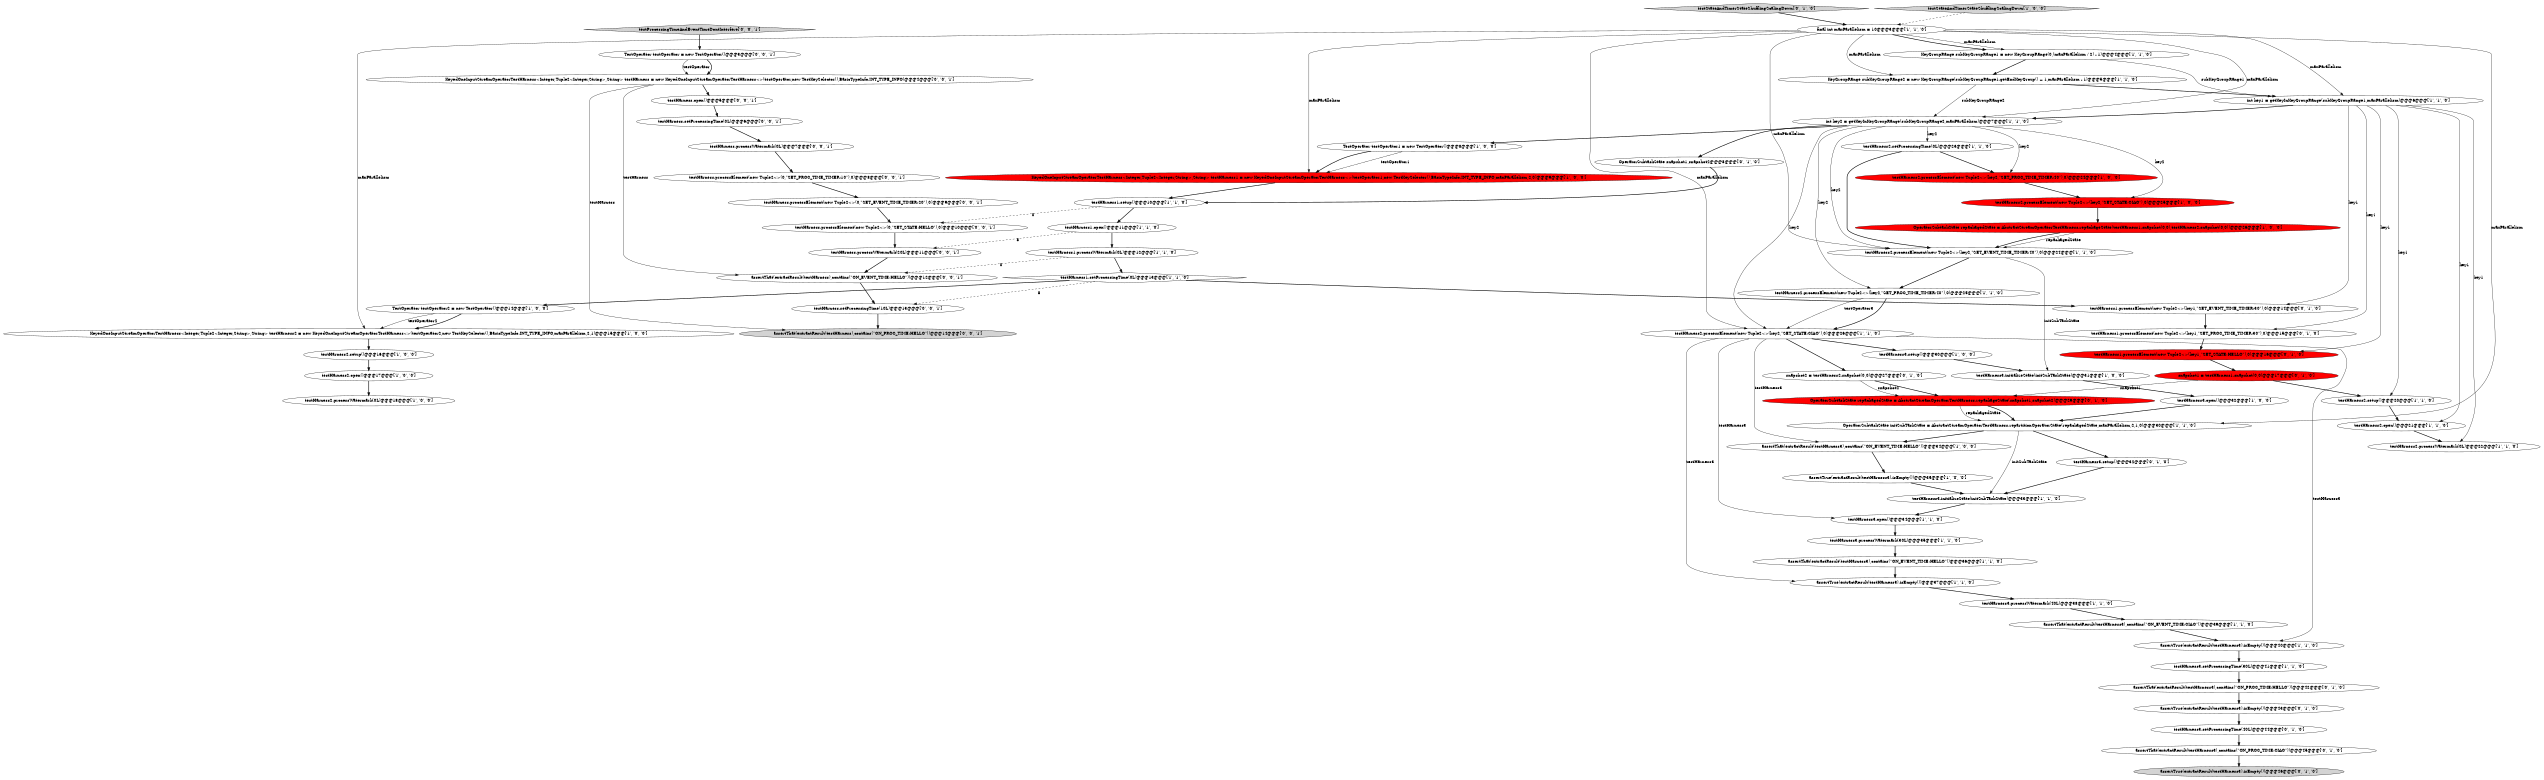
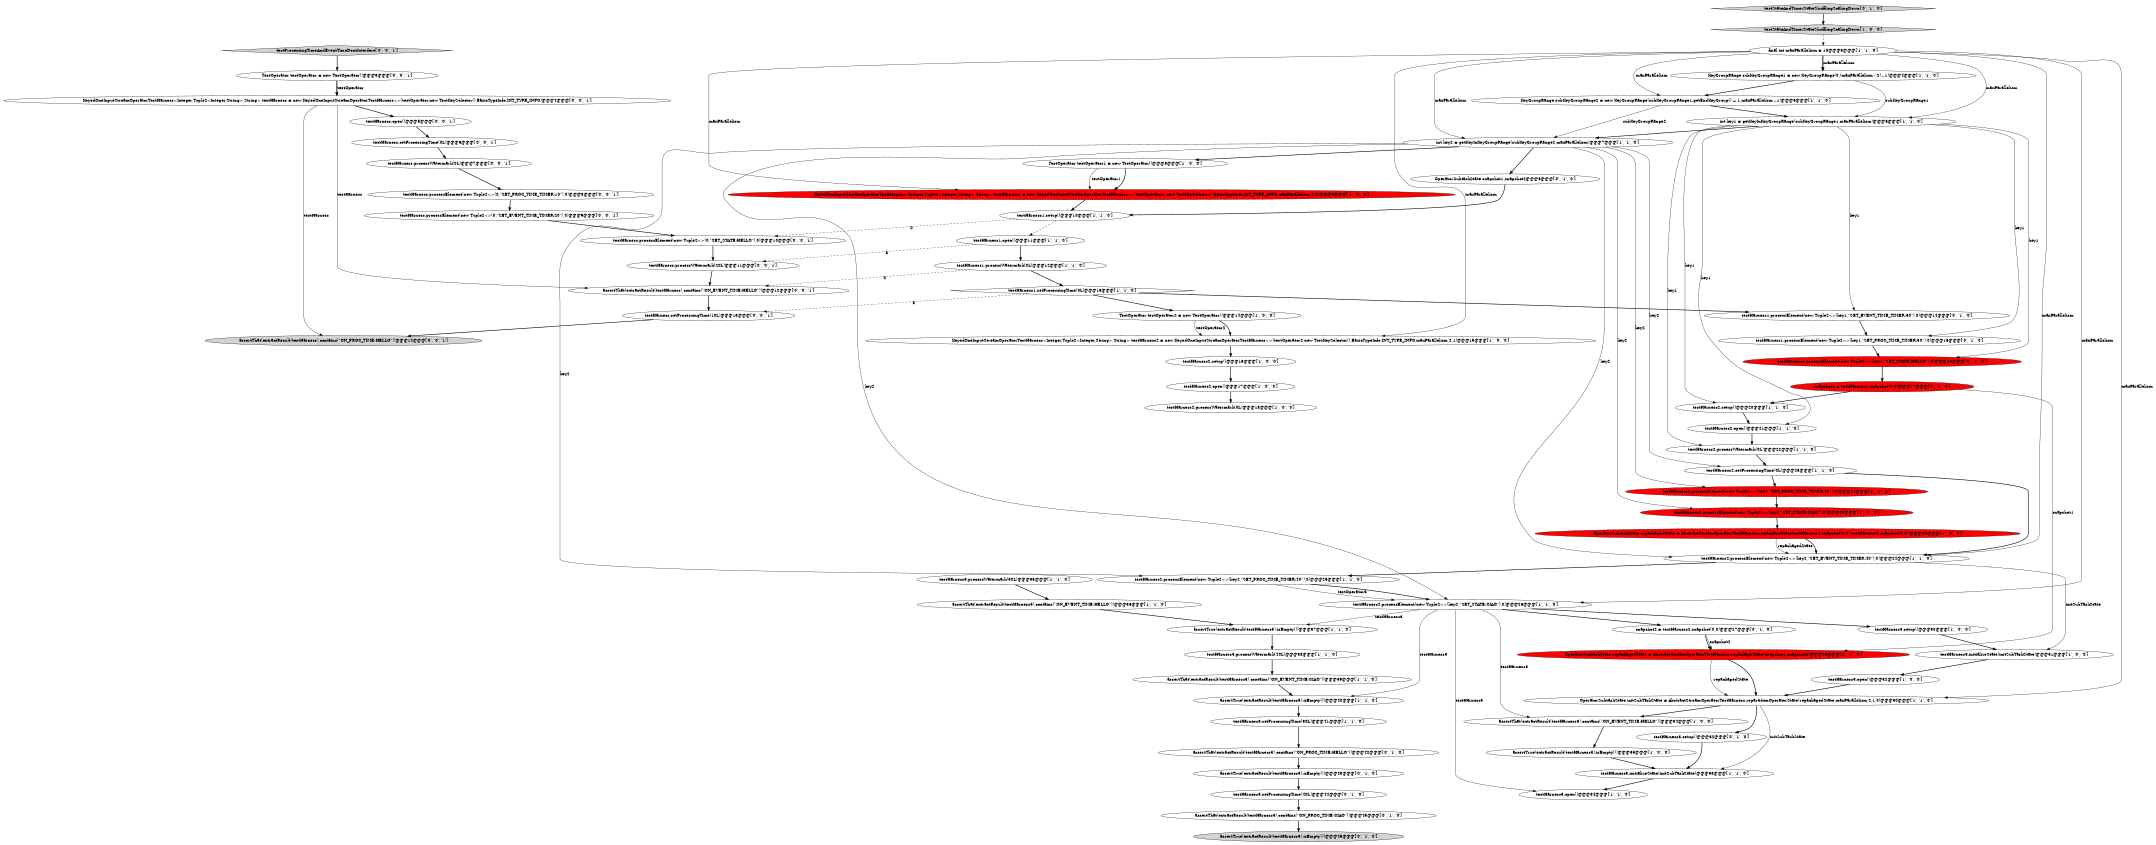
edge "testStateAndTimerStateShufflingScalingDown['0', '1', '0']" -> "final int maxParallelism = 10@@@3@@@['1', '1', '0']": now "testStateAndTimerStateShufflingScalingDown['0', '1', '0']" -> "testStateAndTimerStateShufflingScalingDown['1', '0', '0']"
edge "testHarness1.setup()@@@10@@@['1', '1', '0']" -> "testHarness1.open()@@@11@@@['1', '1', '0']": style bold -> dashed
edge "testHarness2.processWatermark(0L)@@@22@@@['1', '1', '0']" -> "testHarness2.setProcessingTime(0L)@@@23@@@['1', '1', '0']": added
edge "testHarness3.open()@@@34@@@['1', '1', '0']" -> "testHarness3.processWatermark(30L)@@@35@@@['1', '1', '0']": removed
